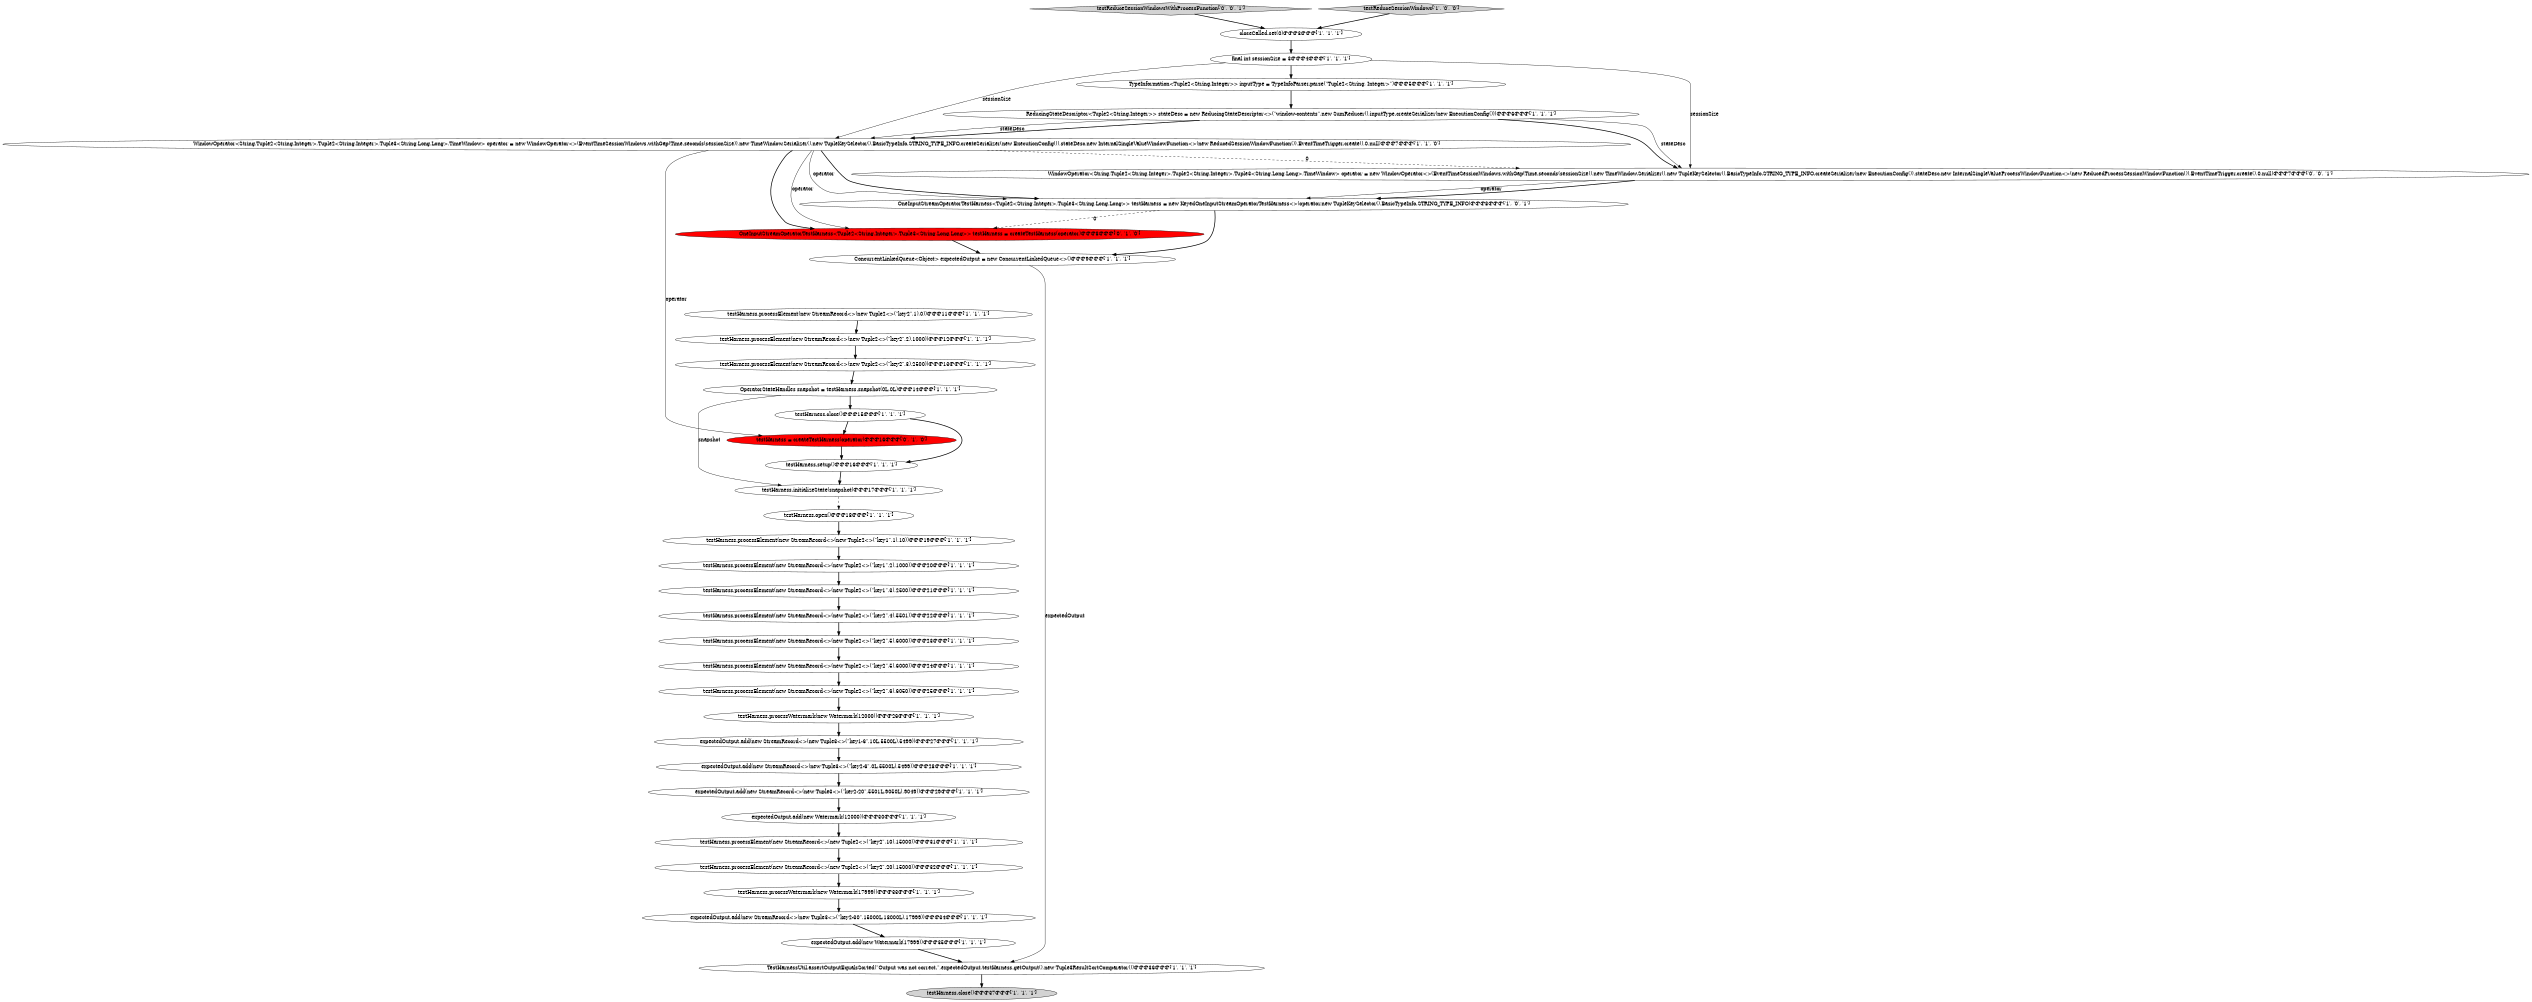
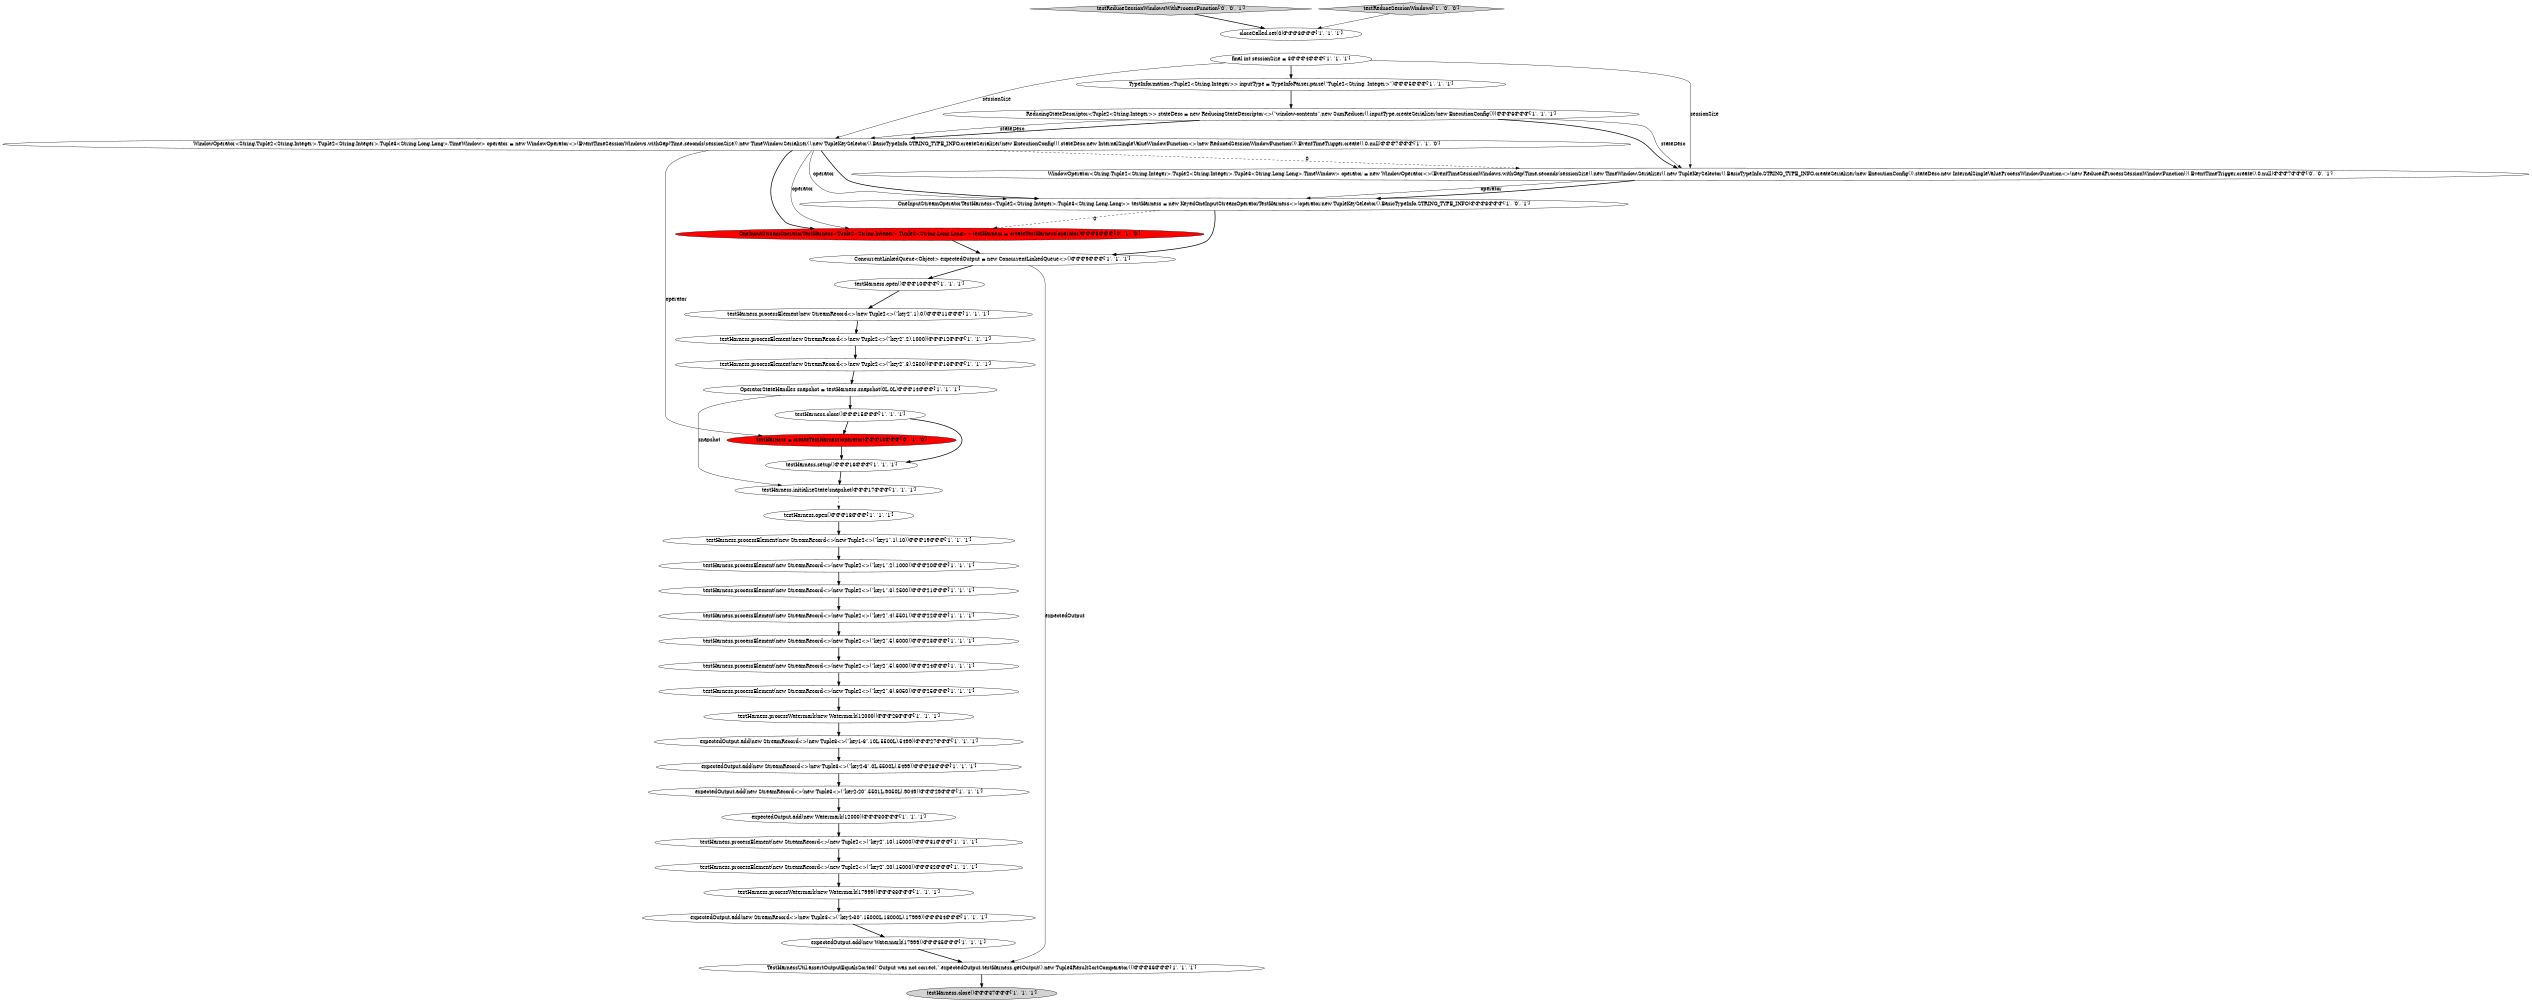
edge "testReduceSessionWindows['1', '0', '0']" -> "closeCalled.set(0)@@@3@@@['1', '1', '1']": style bold -> solid
edge "closeCalled.set(0)@@@3@@@['1', '1', '1']" -> "final int sessionSize = 3@@@4@@@['1', '1', '1']": removed
node "testHarness.open()@@@10@@@['1', '1', '1']": added
